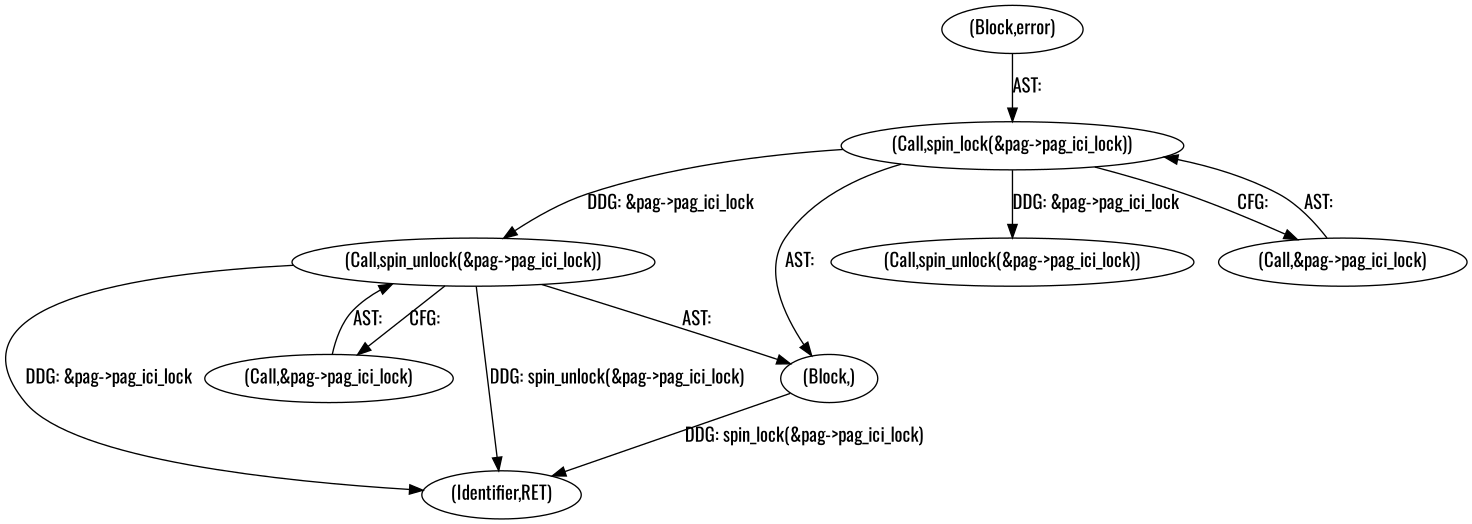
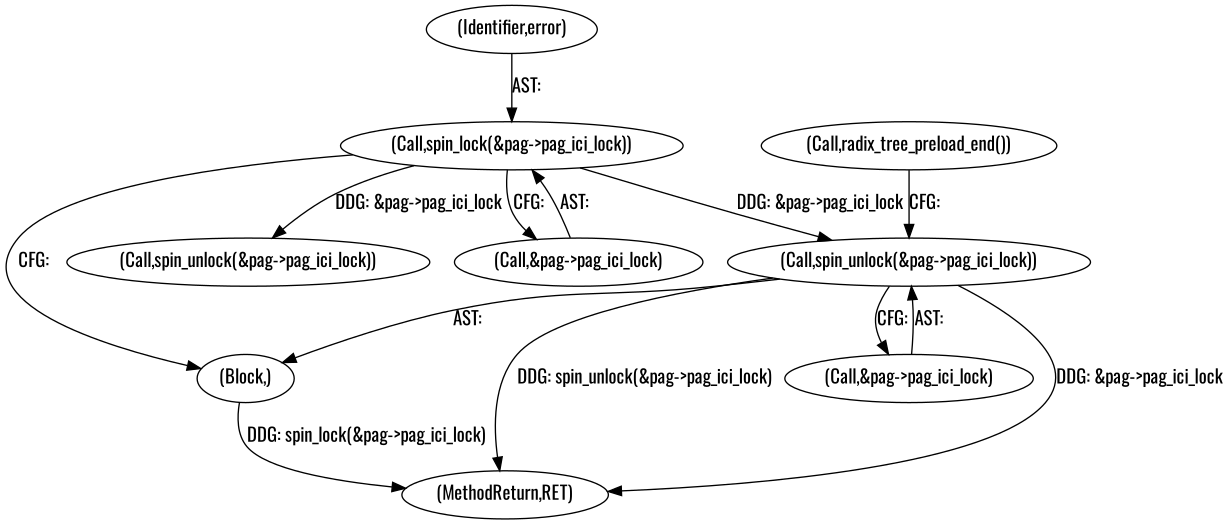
node "(Block,error)": label "(Block,error)" -> "(Identifier,error)"
node "(Call,radix_tree_preload_end())": added
edge "(Call,spin_lock(&pag->pag_ici_lock))" -> "(Block,)": label "AST: " -> "CFG: "
node "(Identifier,RET)": label "(Identifier,RET)" -> "(MethodReturn,RET)"
